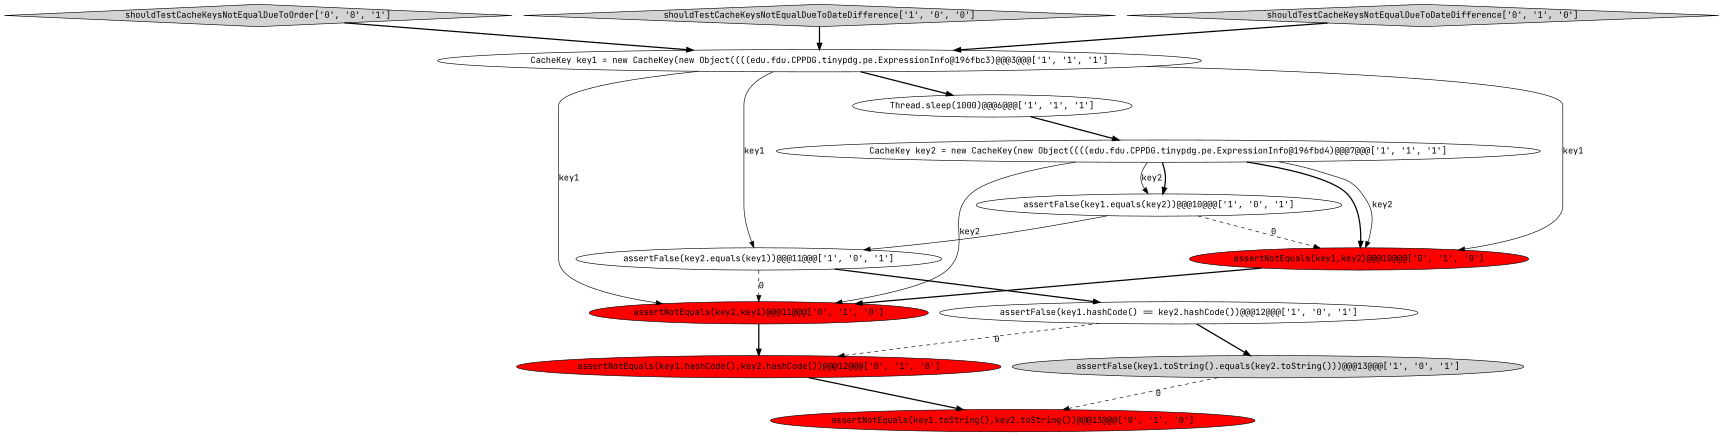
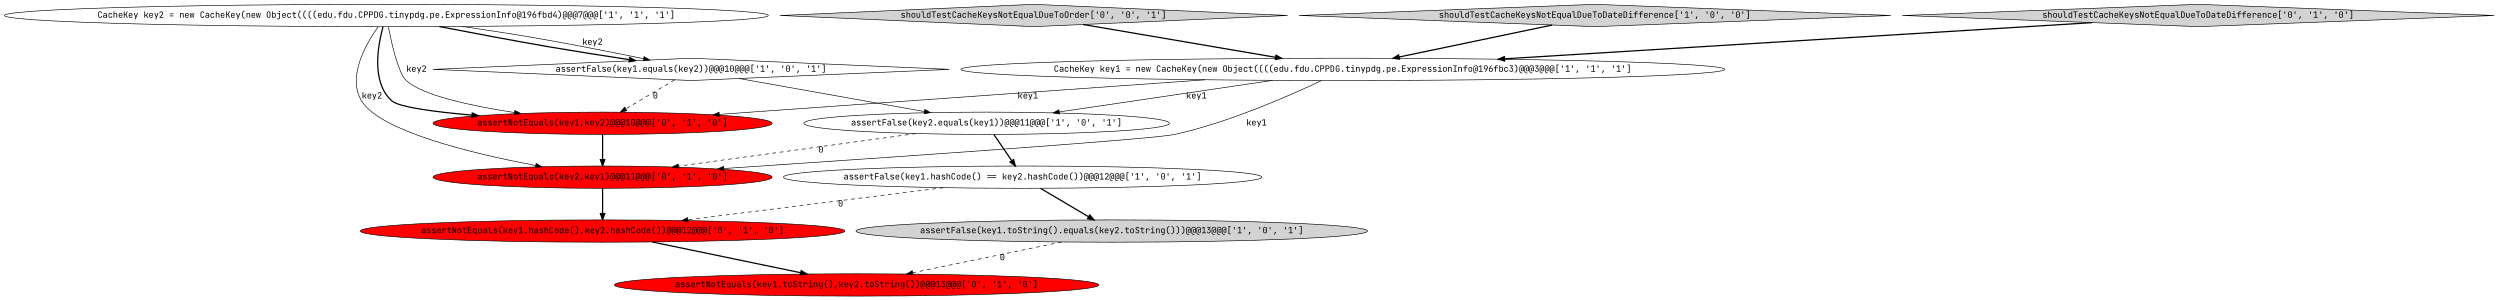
node "Thread.sleep(1000)@@@6@@@['1', '1', '1']": removed
node "assertFalse(key1.equals(key2))@@@10@@@['1', '0', '1']": shape ellipse -> diamond
